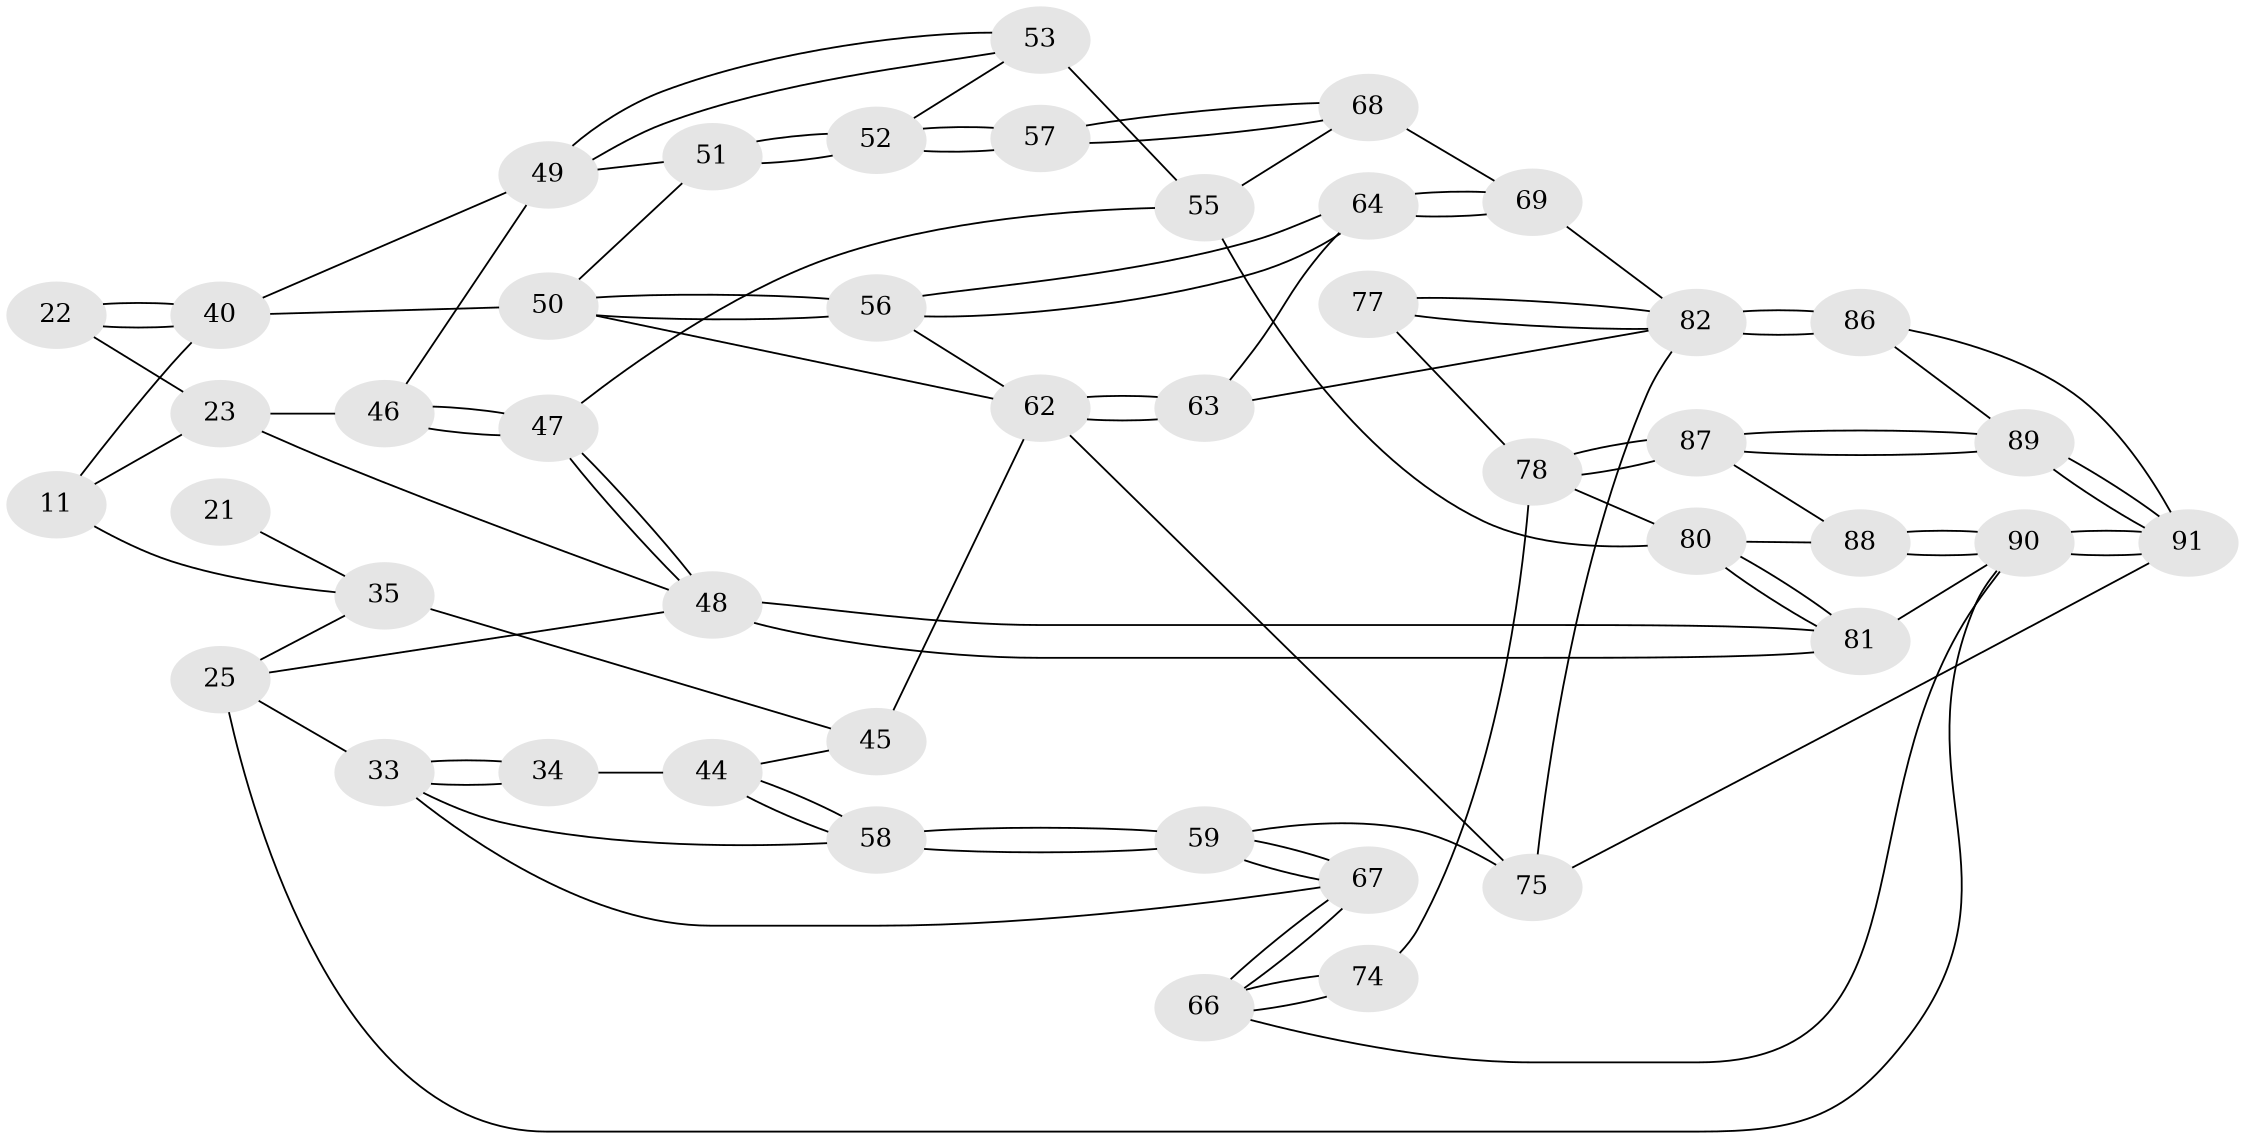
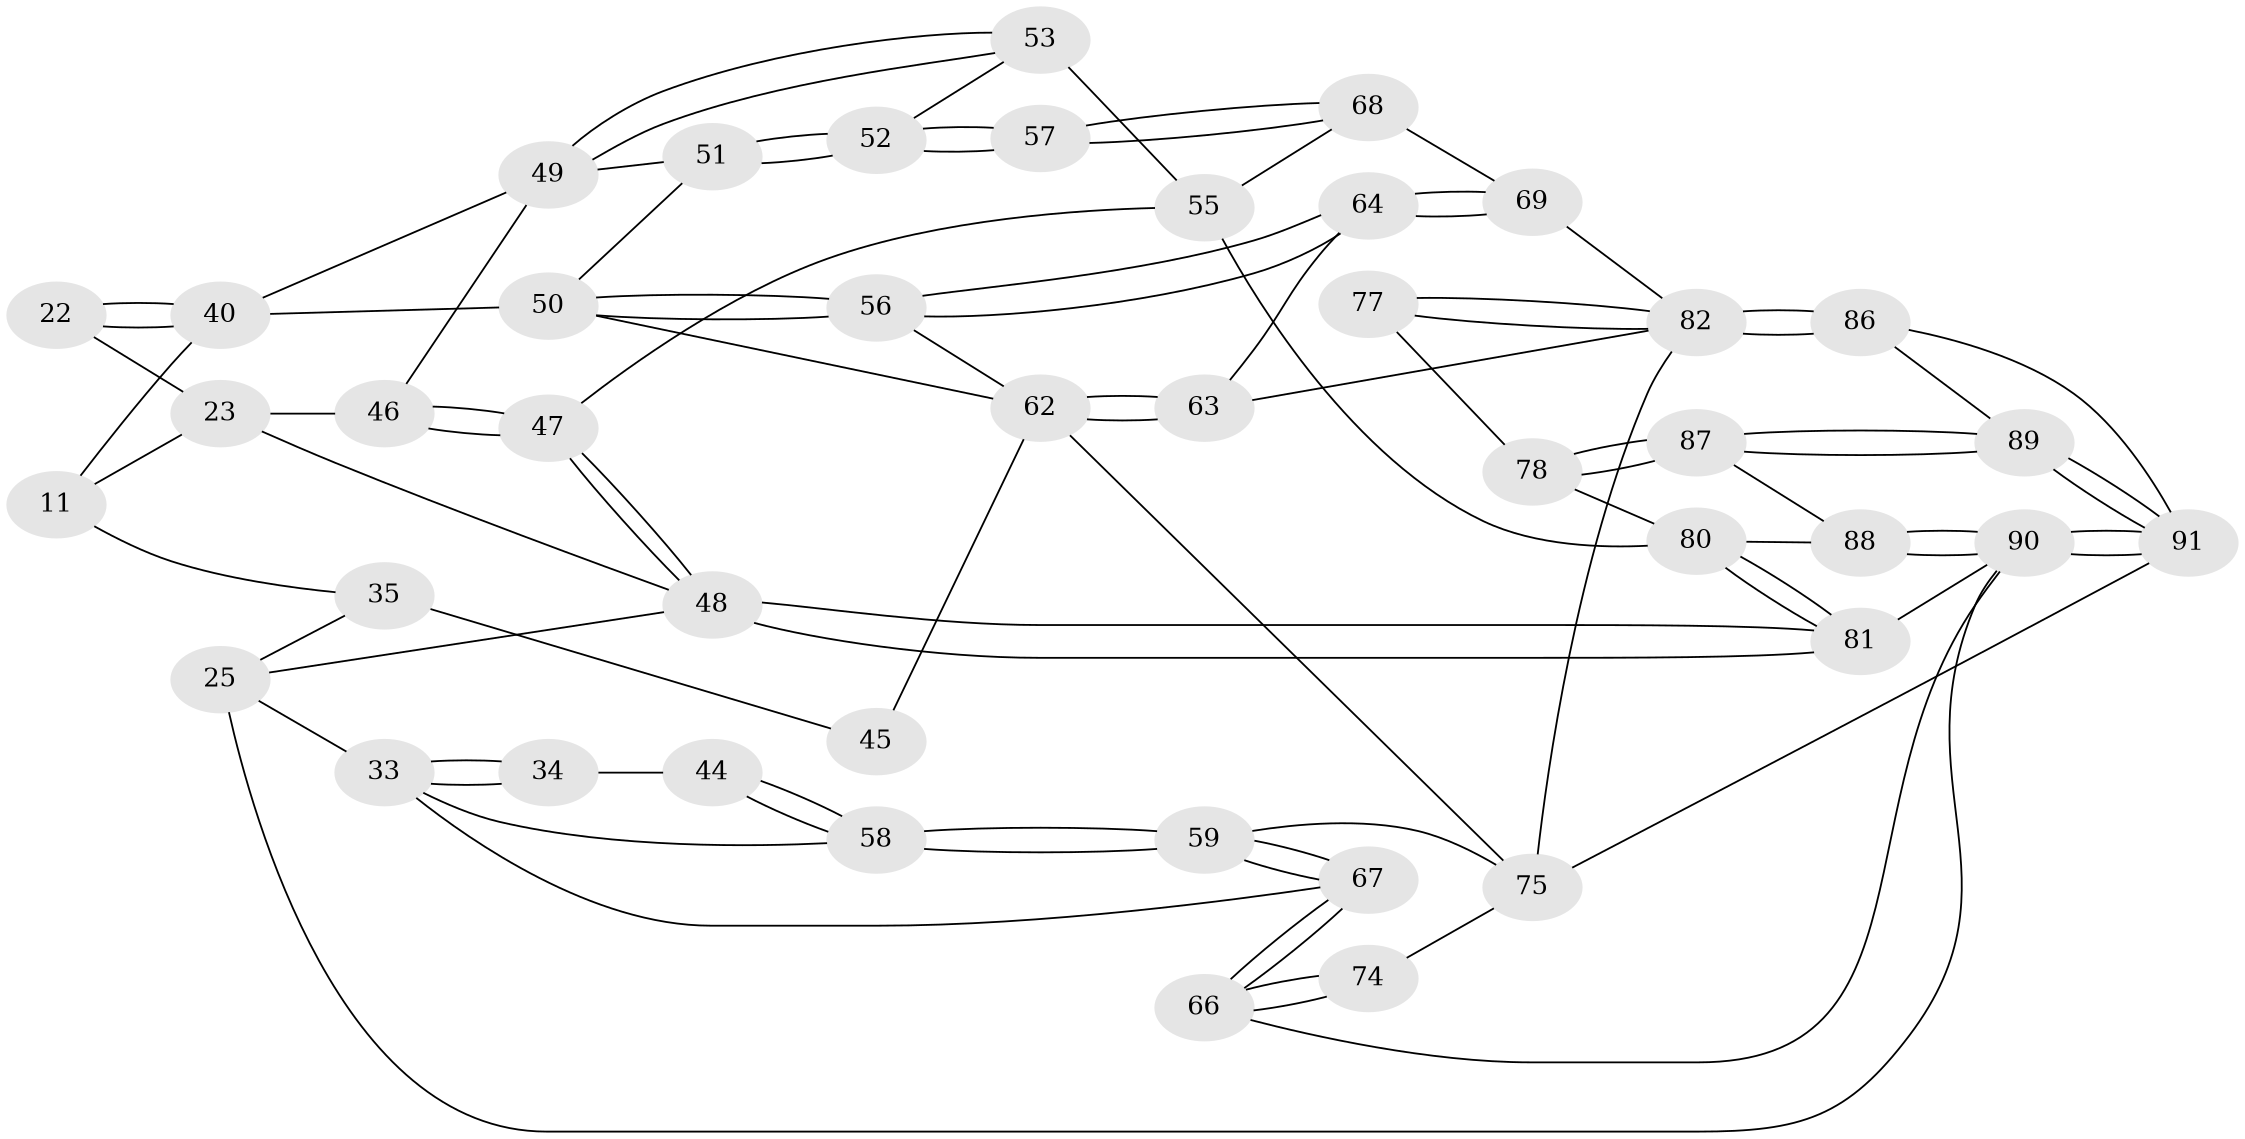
node "21": removed
edge "78" -- "74": now "75" -- "74"
edge "45" -- "44": removed
